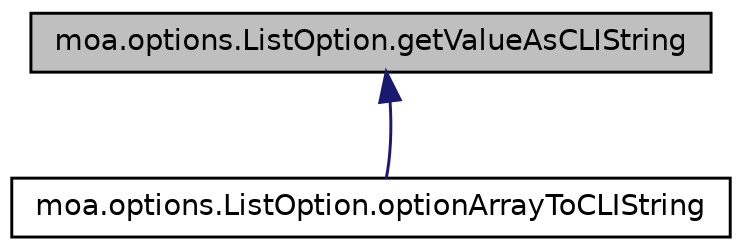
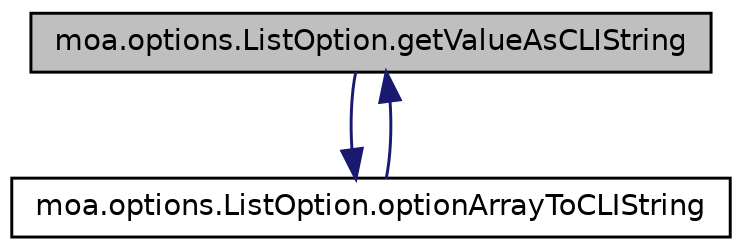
edge "moa.options.ListOption.getValueAsCLIString" -> "moa.options.ListOption.optionArrayToCLIString": added
